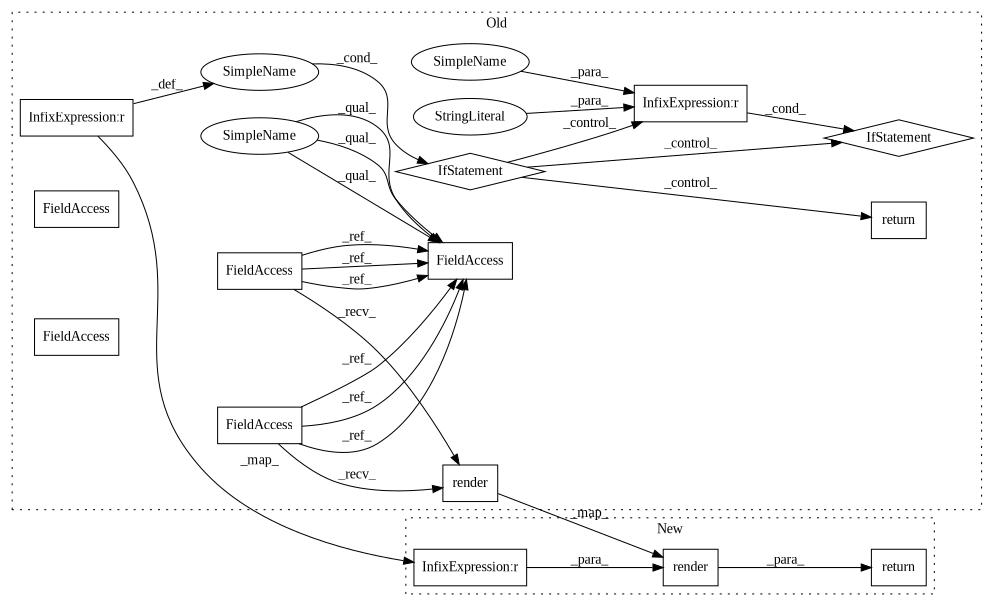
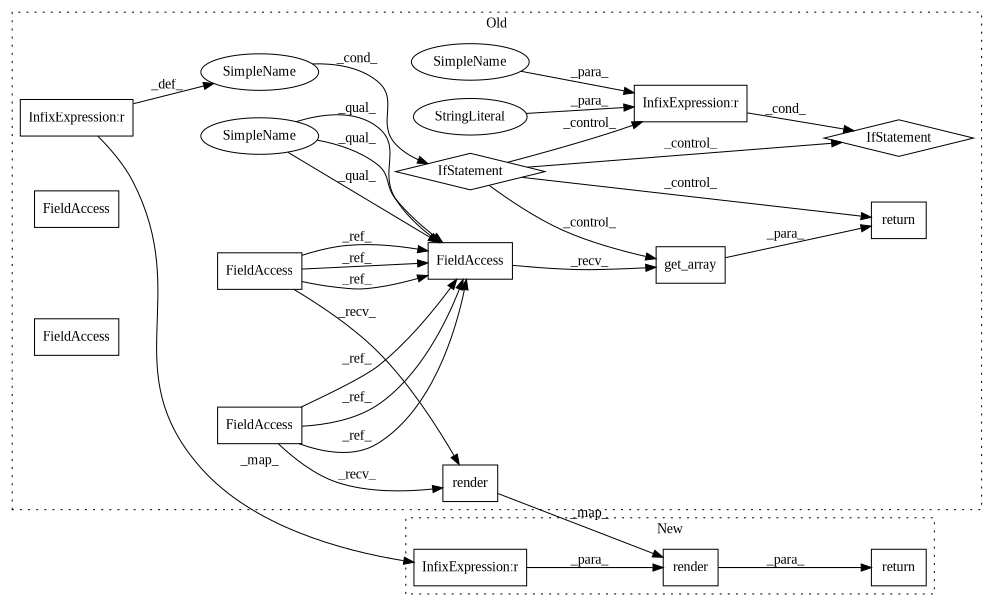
node "get_array": added
